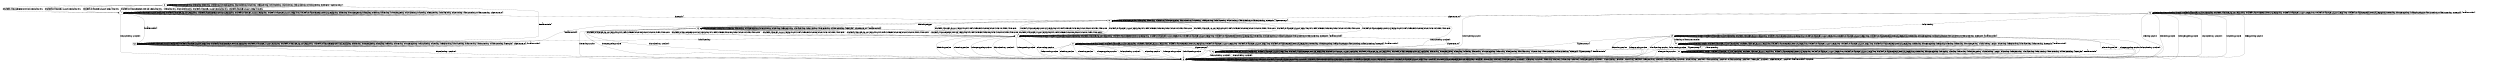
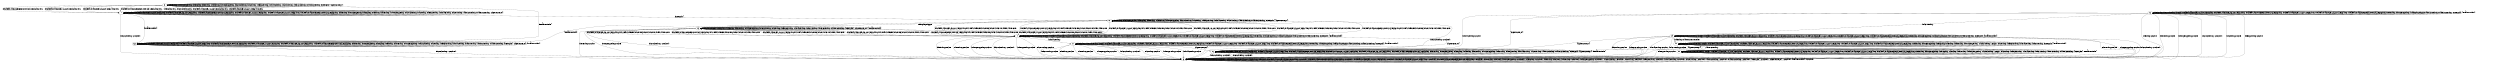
edge "s8" -> "s2": now "s8" -> "s6"
edge "s2" -> "s5": label "hndFin_long/PingACK " -> "initPing_long/PingACK "
edge "s4" -> "s62": now "s4" -> "s7"
